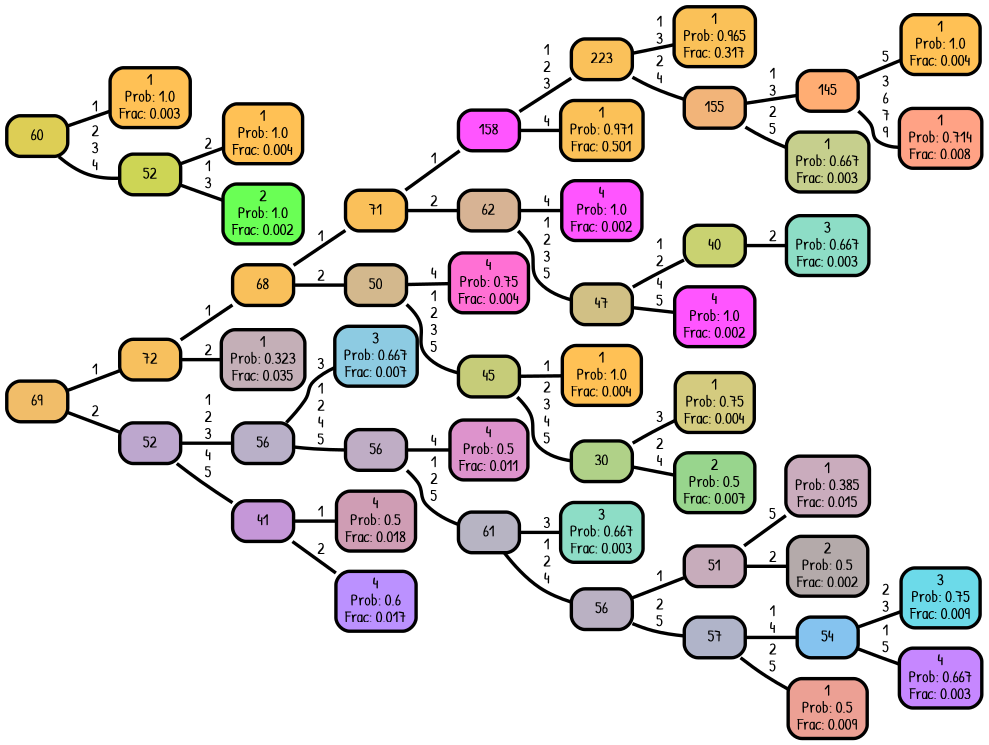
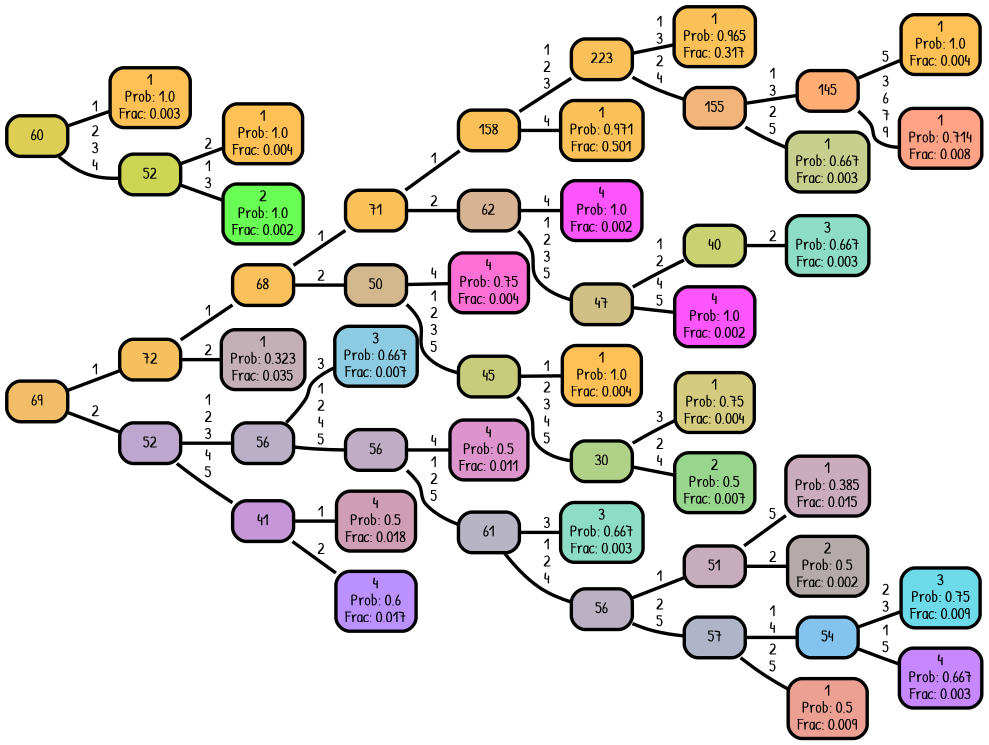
node "158": fillcolor #ff55ff -> #fac158
